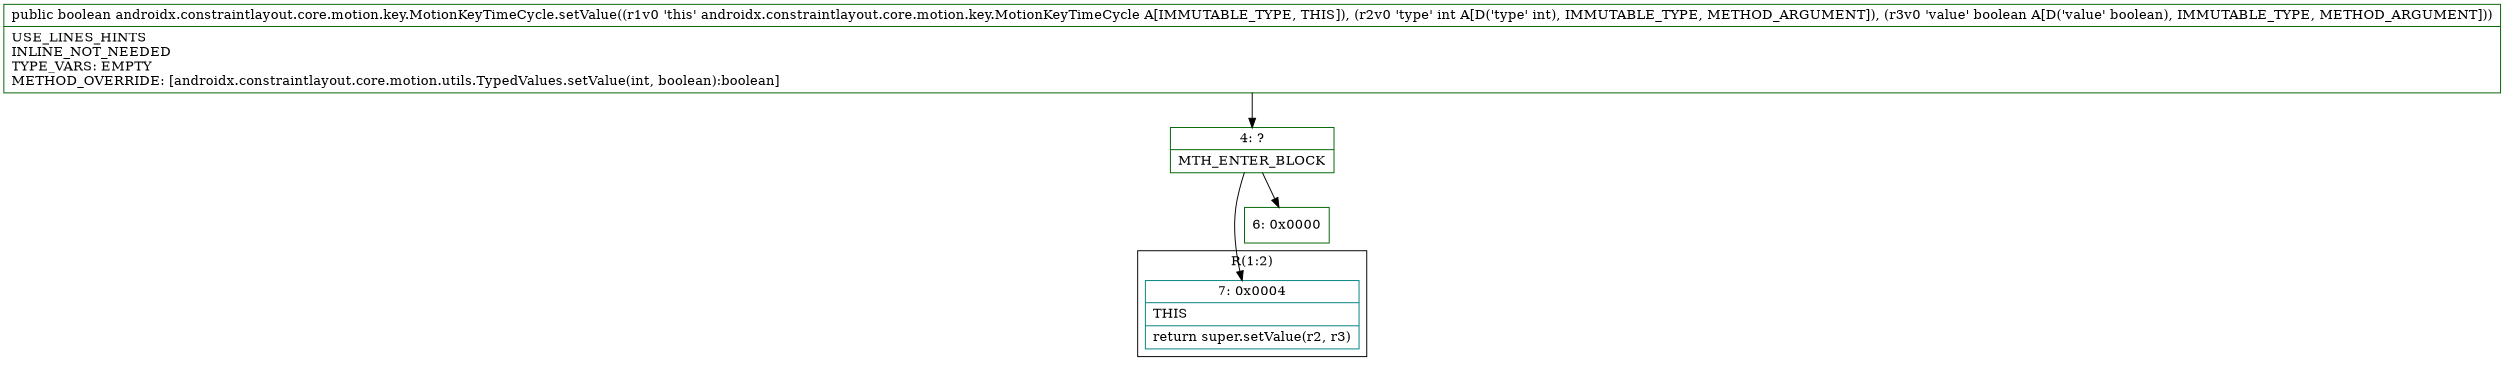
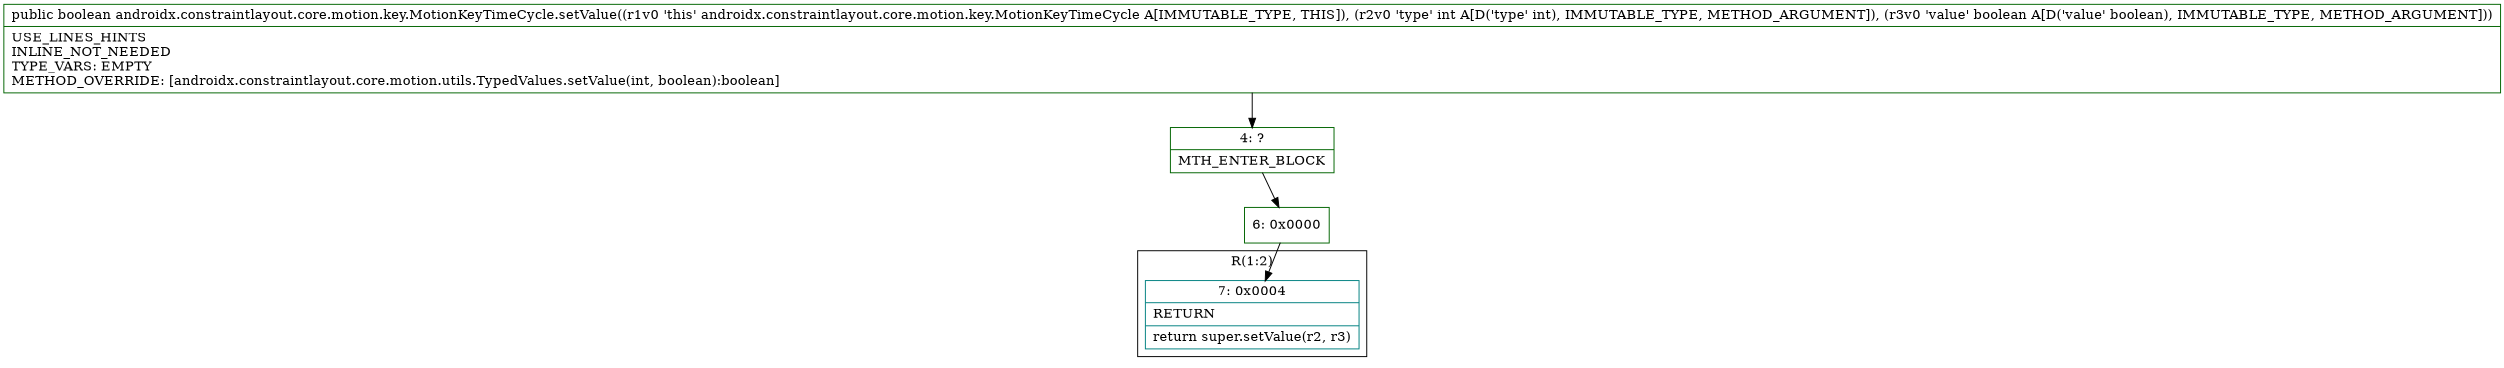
edge "4: ?" -> "7: 0x0004": now "6: 0x0000" -> "7: 0x0004"
node "7: 0x0004": text "THIS" -> "RETURN"
